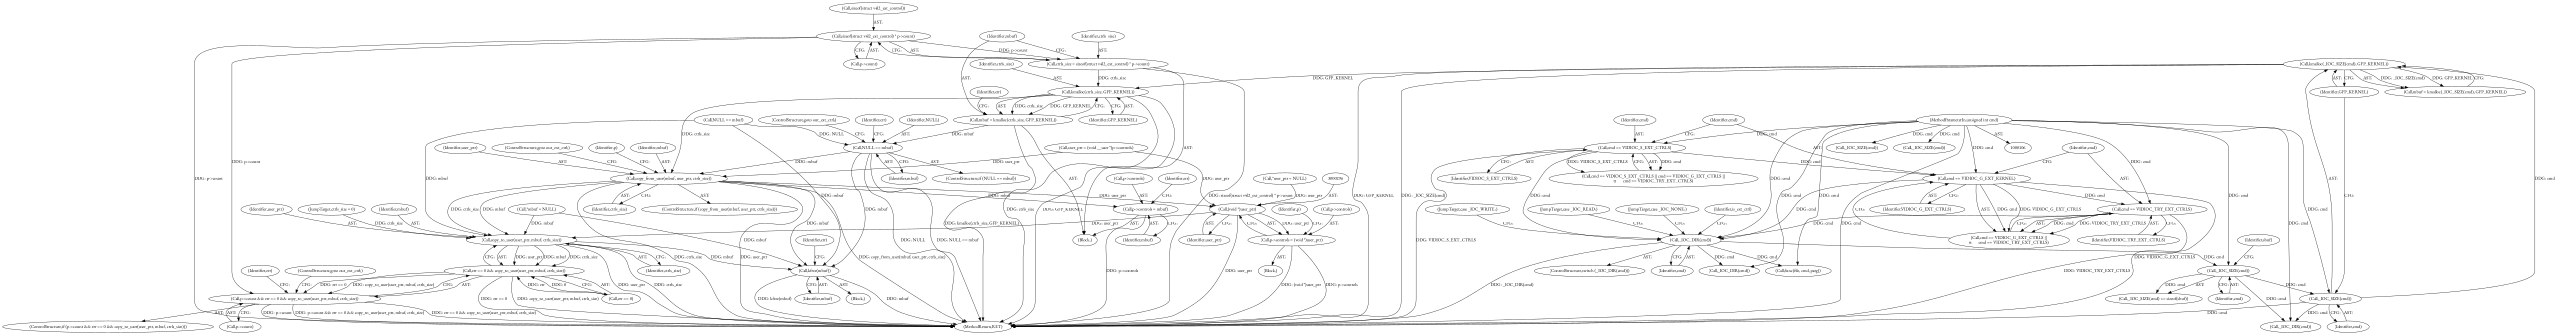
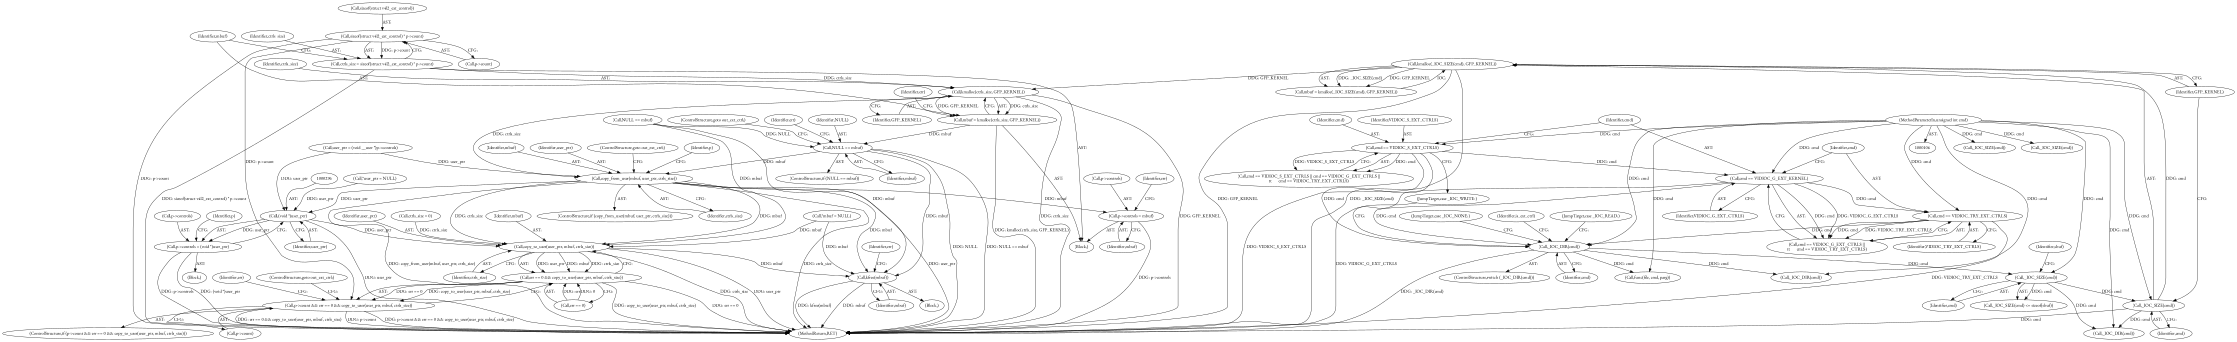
edge "(Call,mbuf = kmalloc(_IOC_SIZE(cmd), GFP_KERNEL))" -> "(Call,kmalloc(_IOC_SIZE(cmd), GFP_KERNEL))": label "CFG: " -> "IOC: "
edge "(Call,cmd == VIDIOC_S_EXT_CTRLS)" -> "(Identifier,VIDIOC_S_EXT_CTRLS)": now "(Call,cmd == VIDIOC_S_EXT_CTRLS)" -> "(JumpTarget,case _IOC_WRITE:)"
node "3000296": label "3000296" -> "1000296"
node "(JumpTarget,ctrls_size = 0)": label "(JumpTarget,ctrls_size = 0)" -> "(Call,ctrls_size = 0)"
edge "(MethodParameterIn,unsigned int cmd)" -> "(MethodReturn,RET)": removed, label "DDG: cmd"
